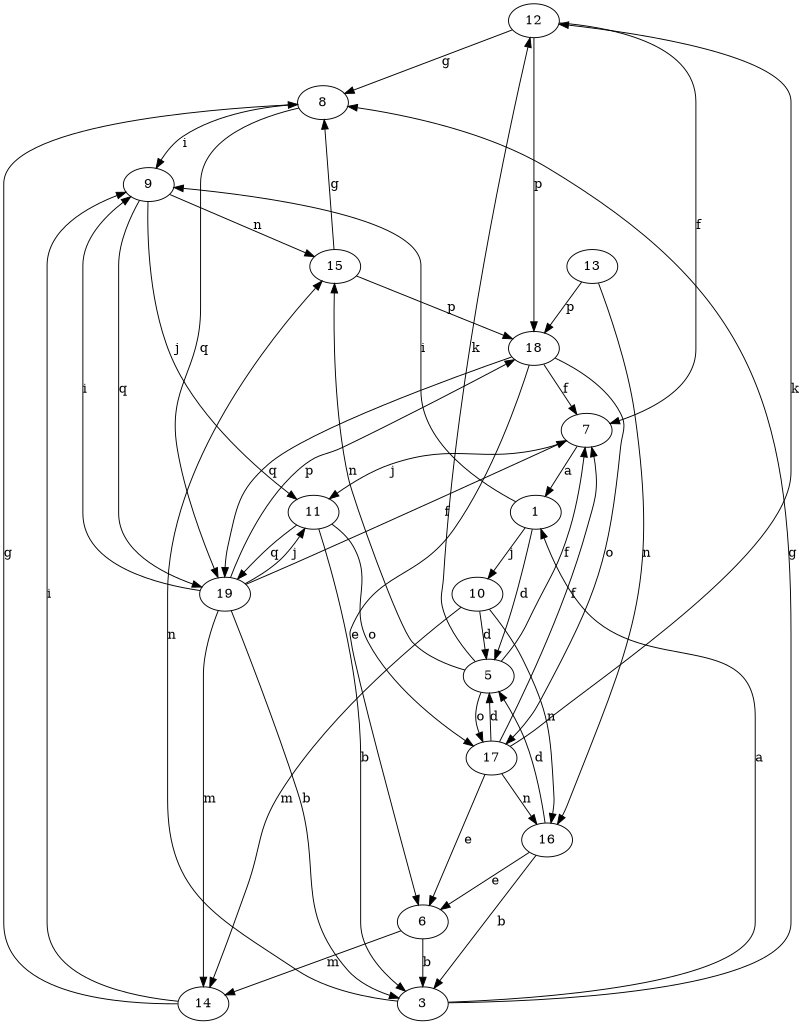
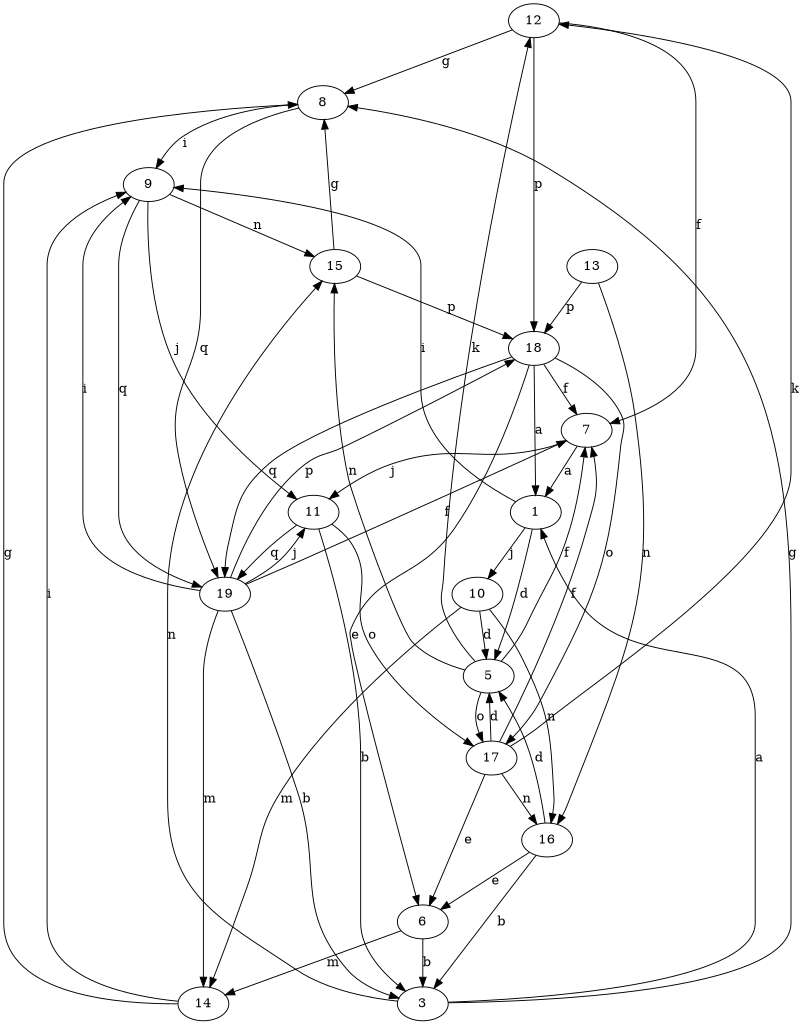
edge "18" -> "1": added, label "a"
